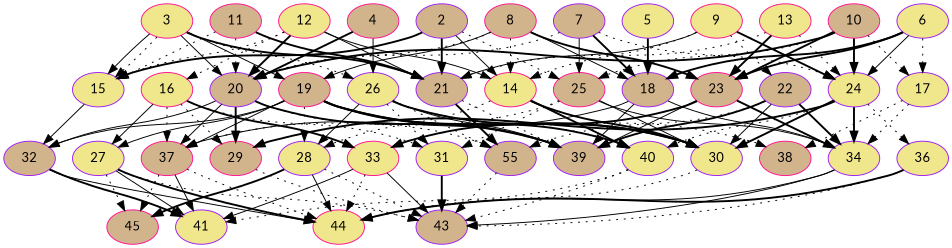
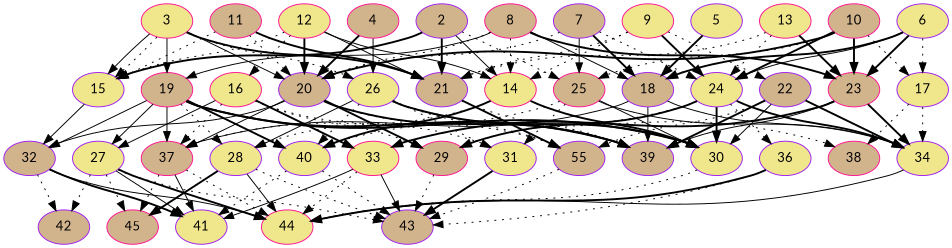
edge "9" -> "21": style solid -> dotted
edge "34" -> "43": removed
node "42": added
